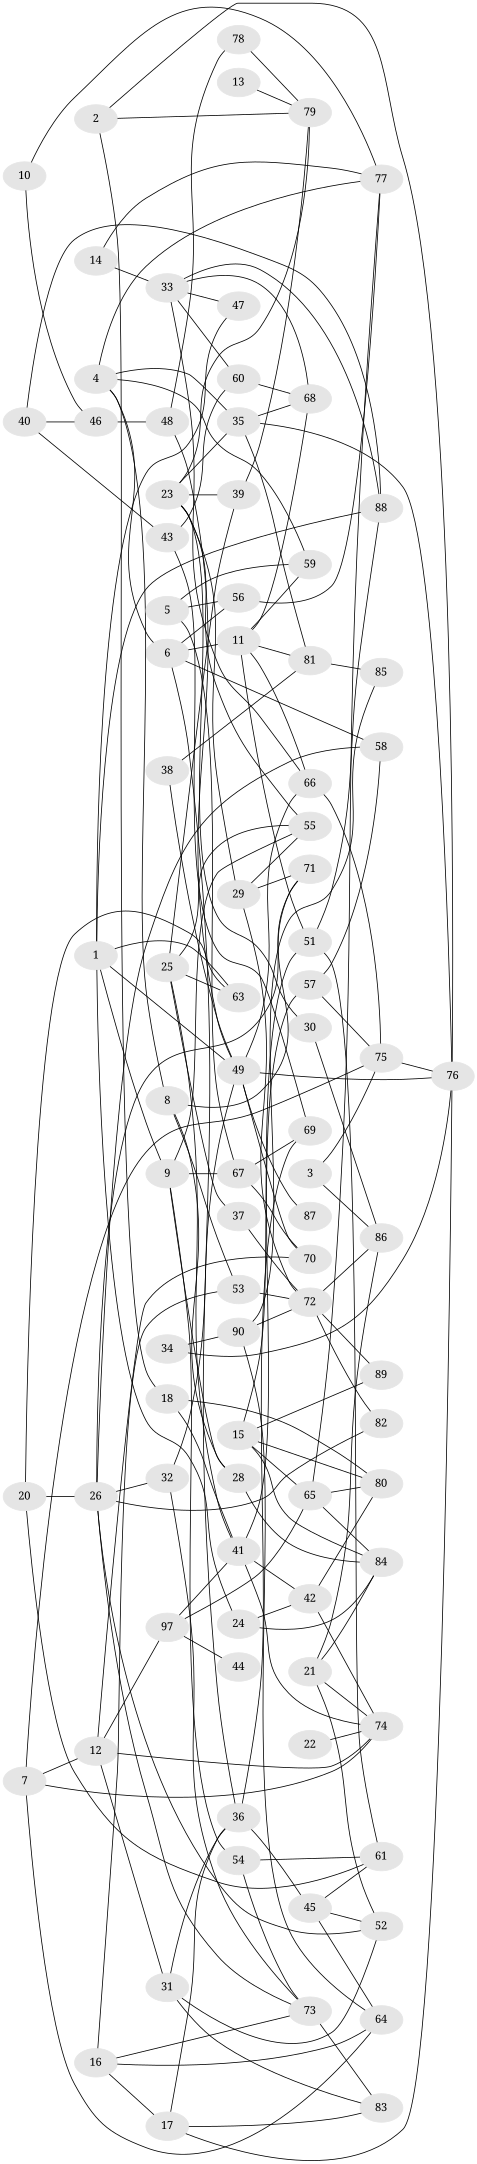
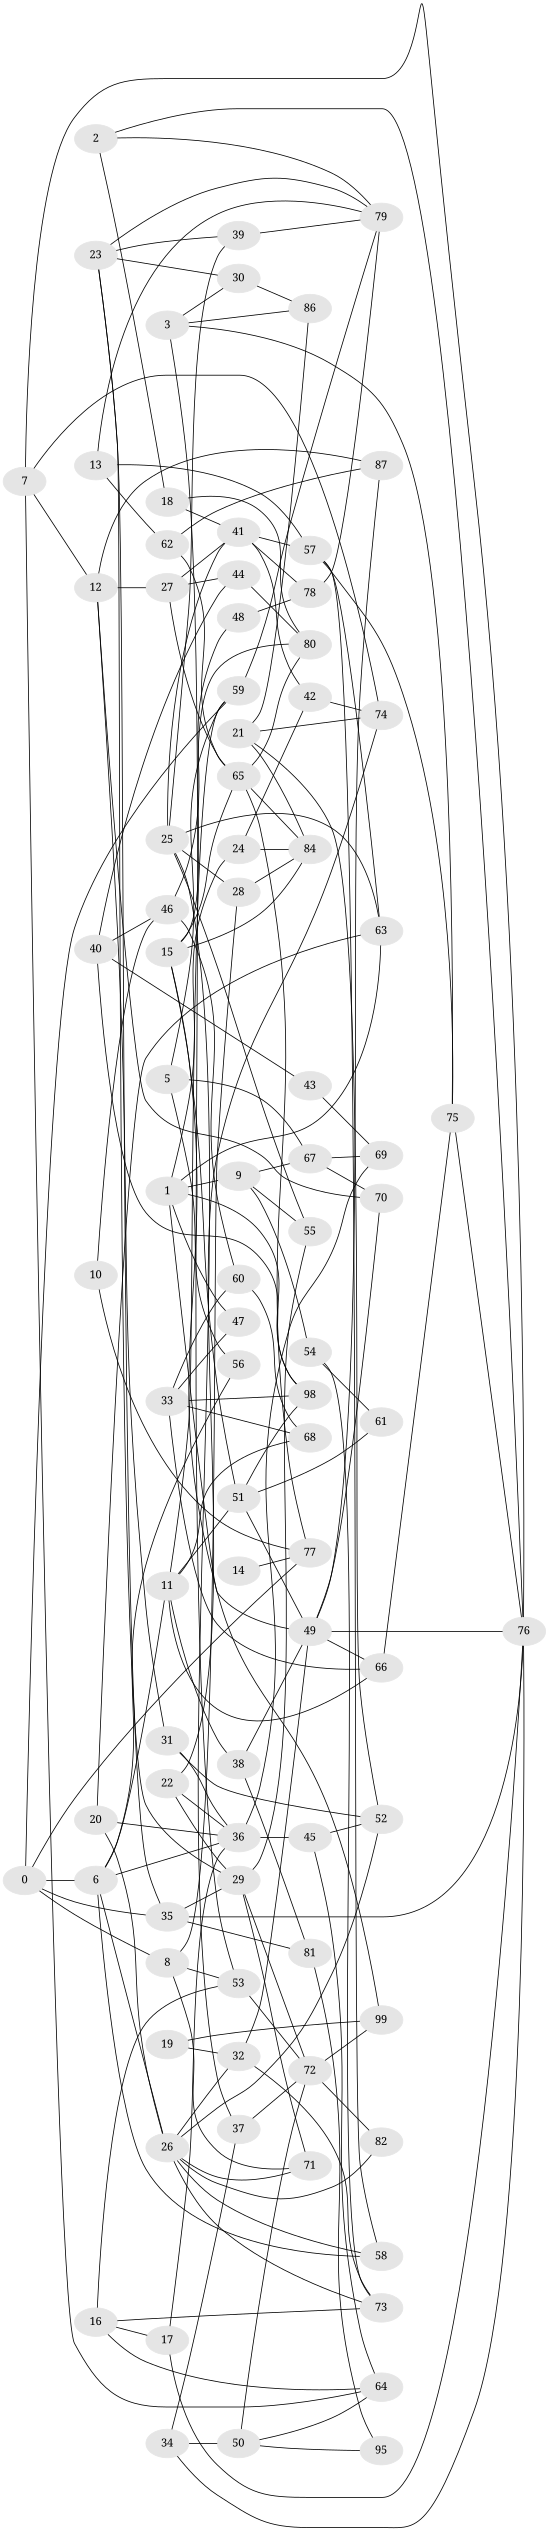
edge "14" -- "33": removed
edge "30" -- "3": added
node "4": label "4" -> "0"
edge "68" -- "35": now "29" -- "35"
edge "60" -- "43": now "60" -- "46"
edge "79" -- "59": added
edge "13" -- "57": added
edge "77" -- "56": removed
node "88": label "88" -> "98"
node "62": added
edge "11" -- "81": now "11" -- "38"
node "85": label "85" -> "95"
edge "23" -- "55": removed
edge "57" -- "63": added
edge "48" -- "49": now "51" -- "49"
edge "44" -- "40": added
edge "86" -- "72": removed
edge "3" -- "53": added
edge "9" -- "28": now "25" -- "28"
node "90": label "90" -> "50"
edge "75" -- "7": now "76" -- "7"
node "89": label "89" -> "99"
edge "80" -- "42": now "80" -- "44"
node "97": label "97" -> "27"
edge "41" -- "74": now "41" -- "78"
edge "74" -- "12": now "87" -- "12"
edge "20" -- "61": now "20" -- "36"
edge "22" -- "36": added
edge "22" -- "29": added
edge "61" -- "45": removed
edge "6" -- "26": added
node "19": added
node "83": removed
edge "37" -- "34": added
